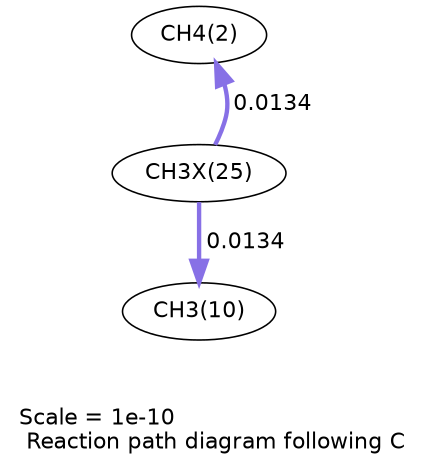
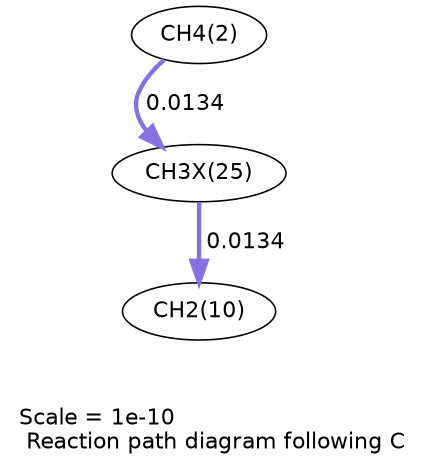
edge "CH3X(25)" -> "CH4(2)": reversed
node "CH3(10)": label "CH3(10)" -> "CH2(10)"
